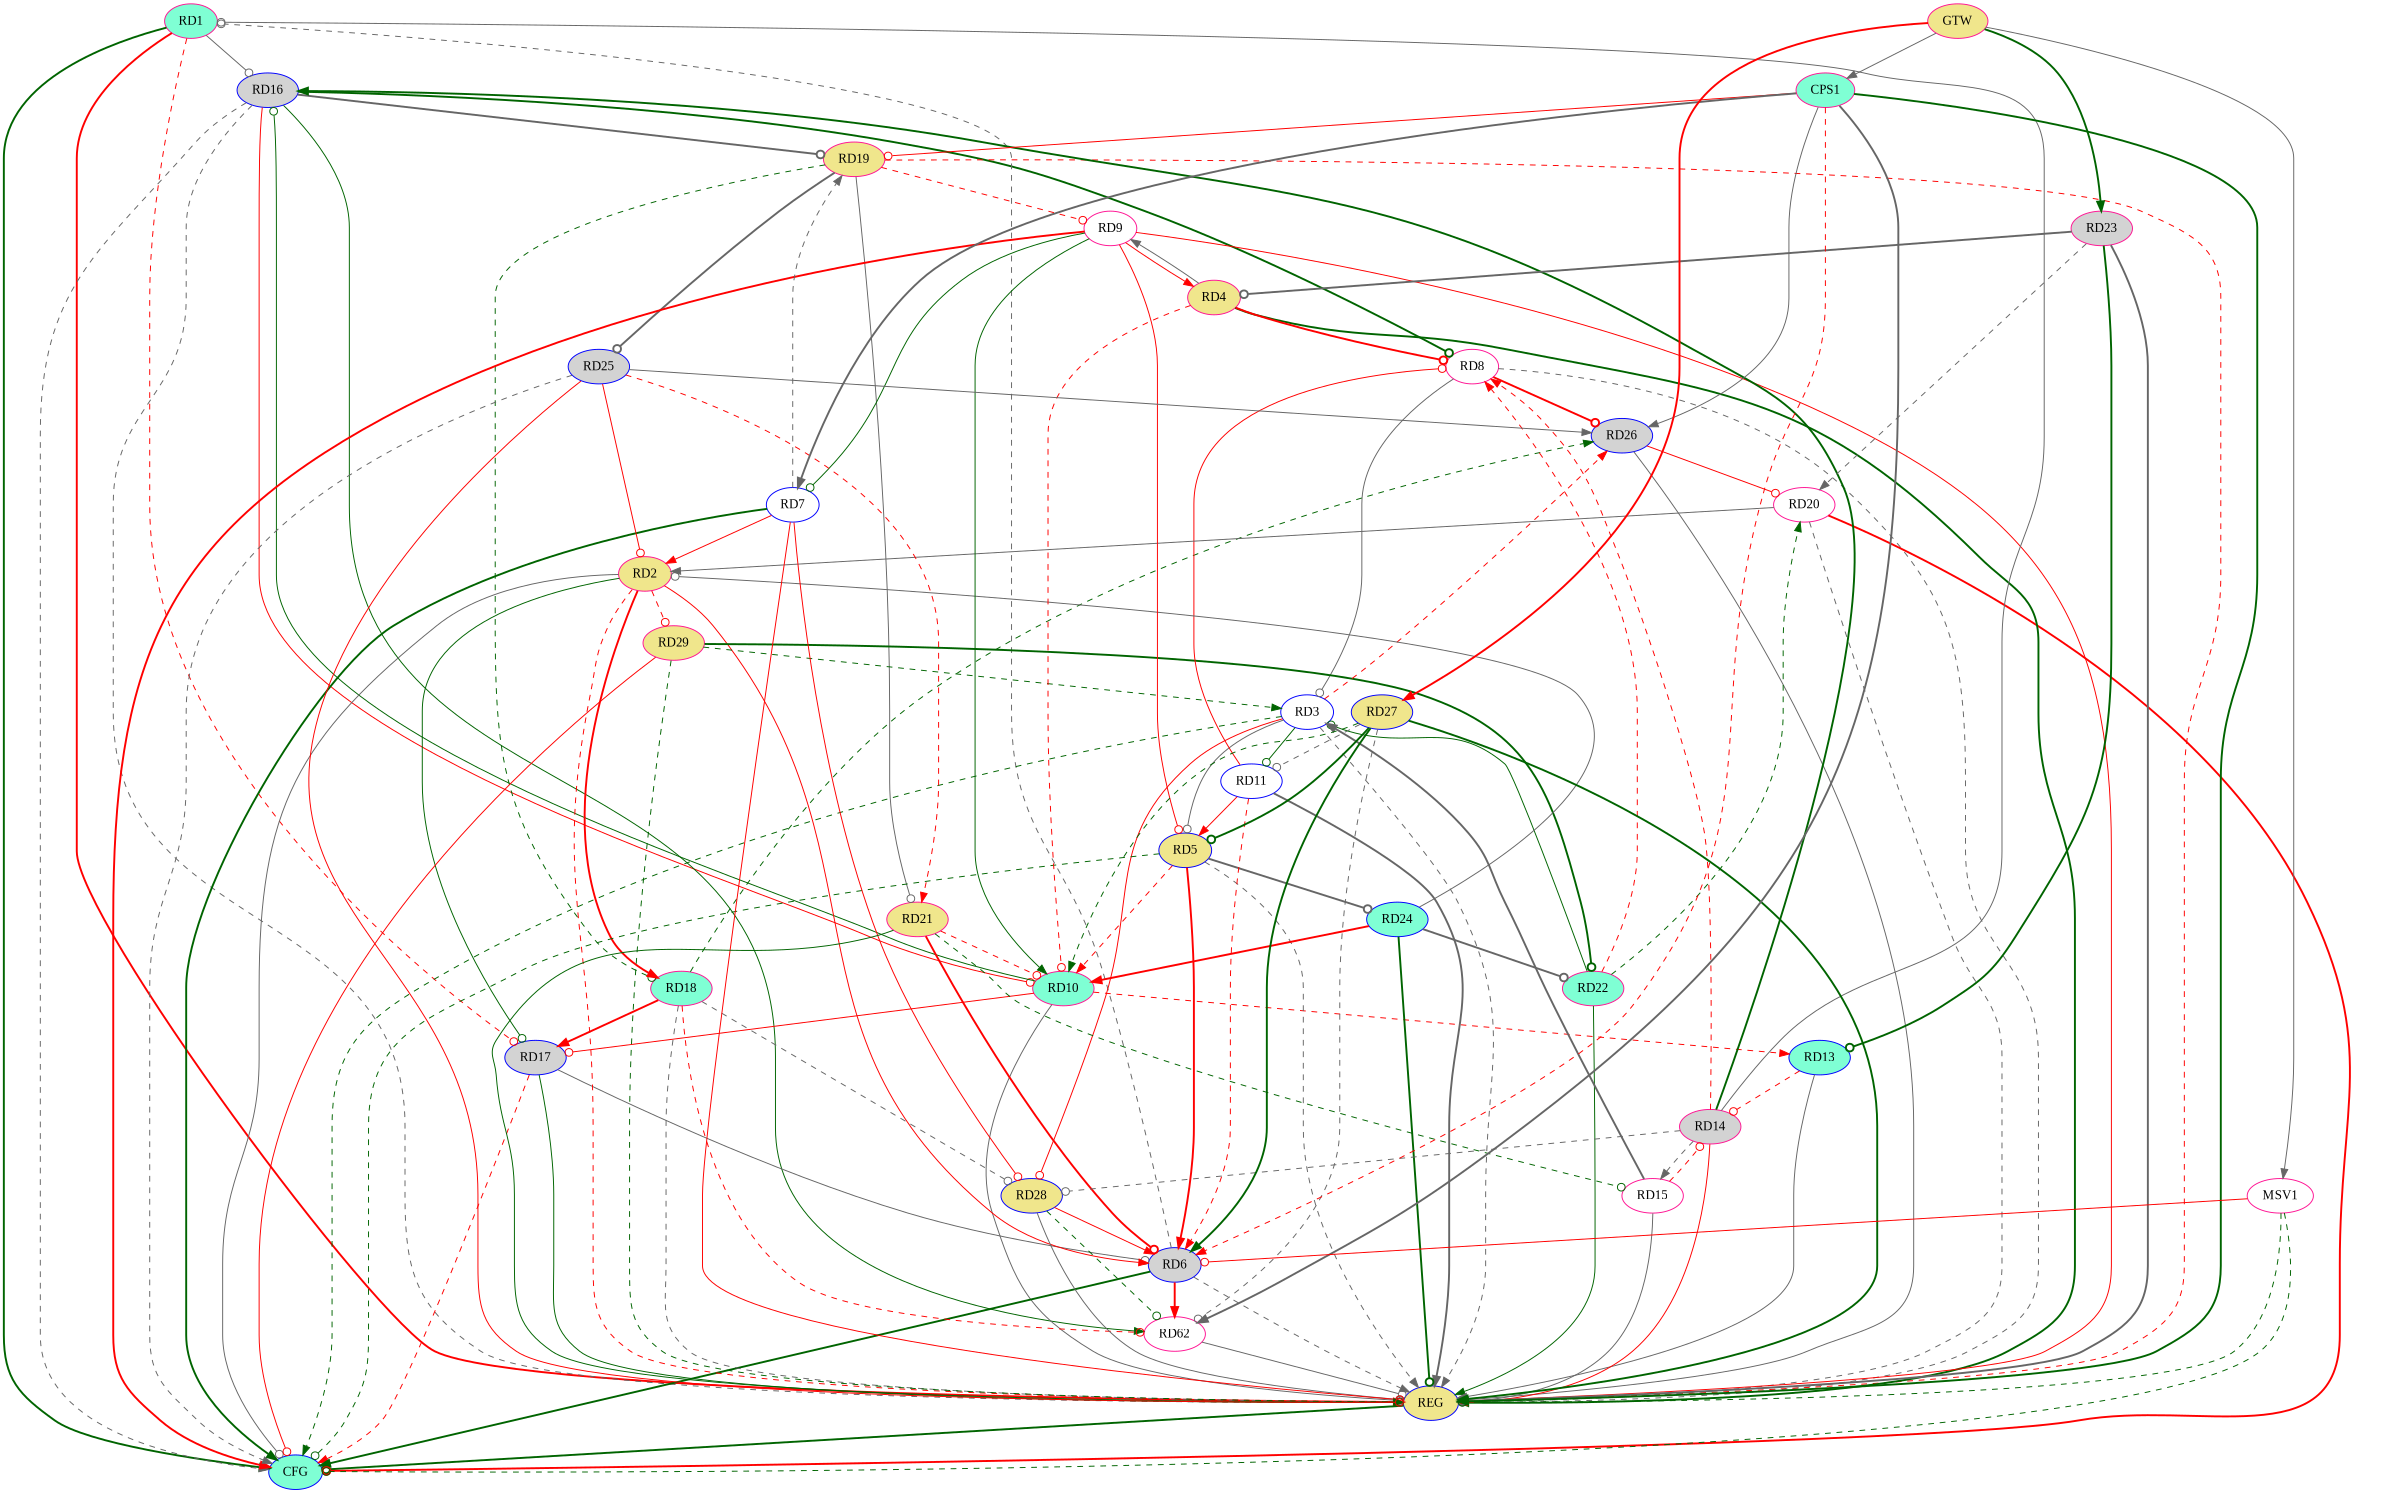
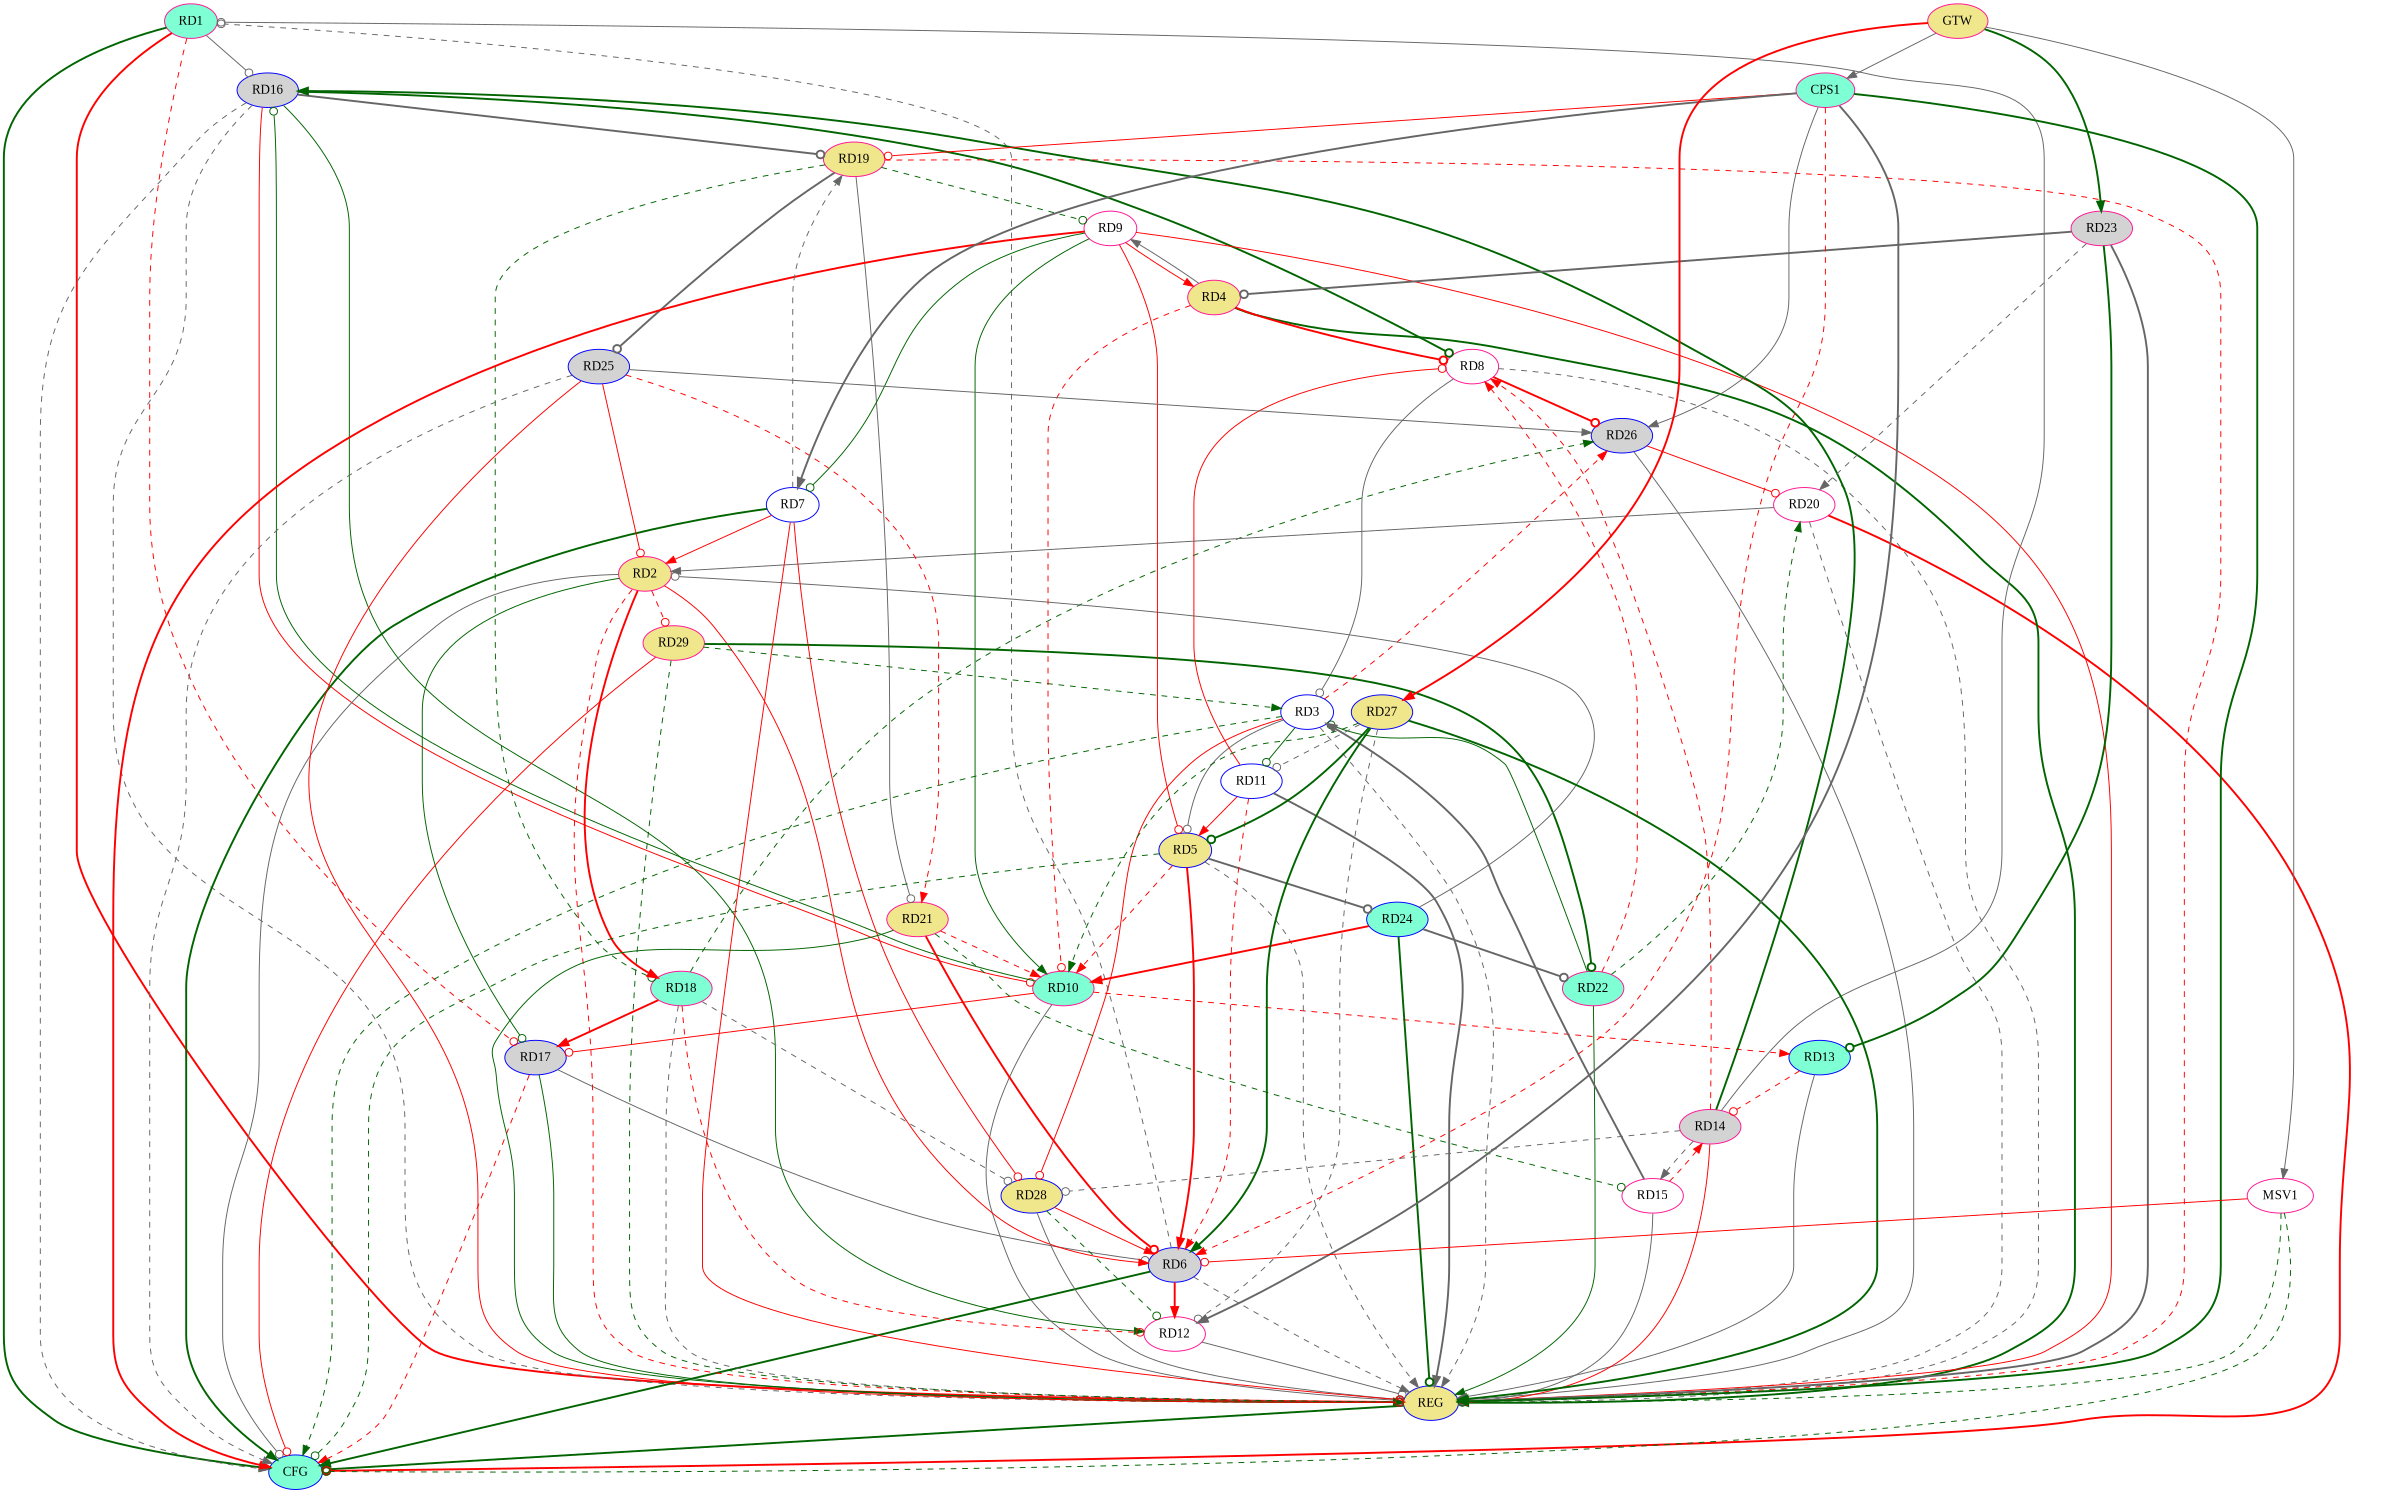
edge "RD19" -> "RD9": color red -> darkgreen
edge "RD21" -> "RD10": arrowhead odot -> normal
edge "RD15" -> "RD14": arrowhead odot -> normal
node "RD62": label "RD62" -> "RD12"
